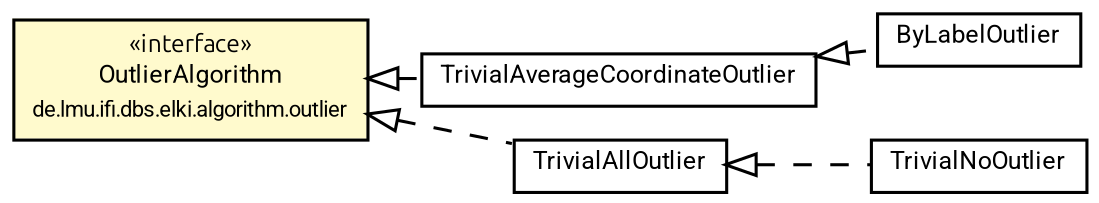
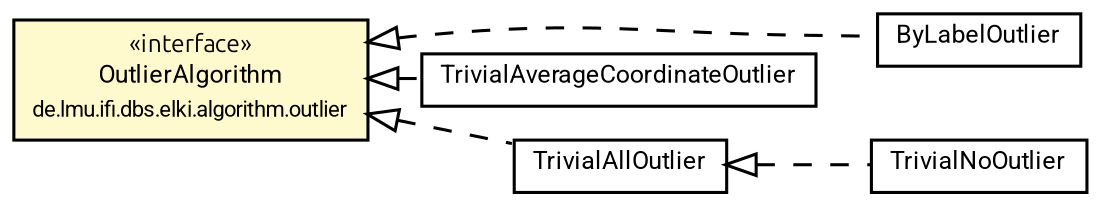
edge "ByLabelOutlier" -> "TrivialAverageCoordinateOutlier": now "ByLabelOutlier" -> "OutlierAlgorithm"
